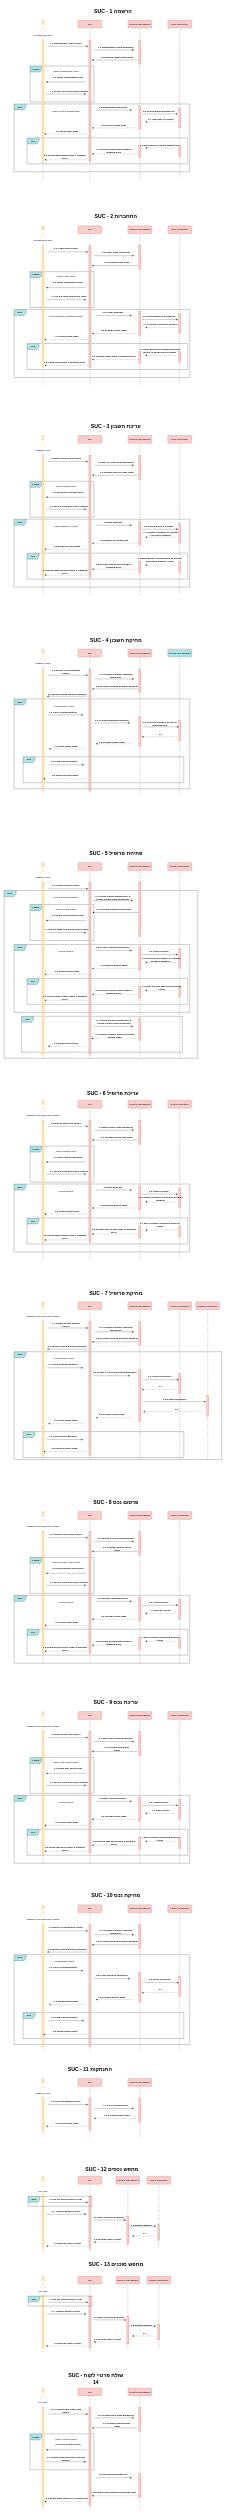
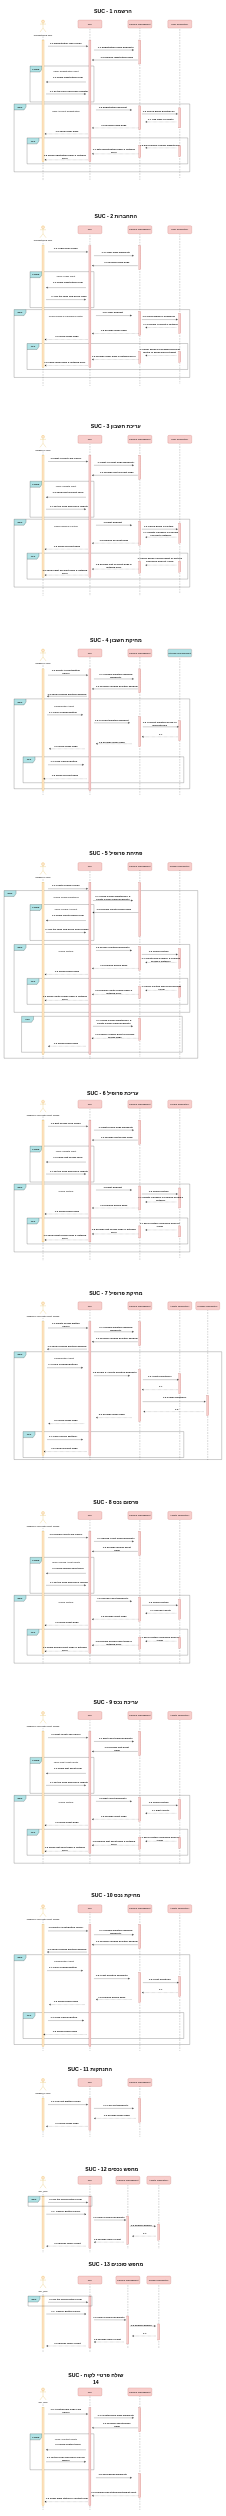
node "1.7 provide registeration page & detailed error": label "1.7 provide registeration page & detailed error" -> "1.7 with registeration page & detailed error"
node "Verify Profile Inputs": label "Verify Profile Inputs" -> "Verify Profile Account"
node "1.8 Profile Deletion()": moved (175, 1400) -> (175, 1398)
